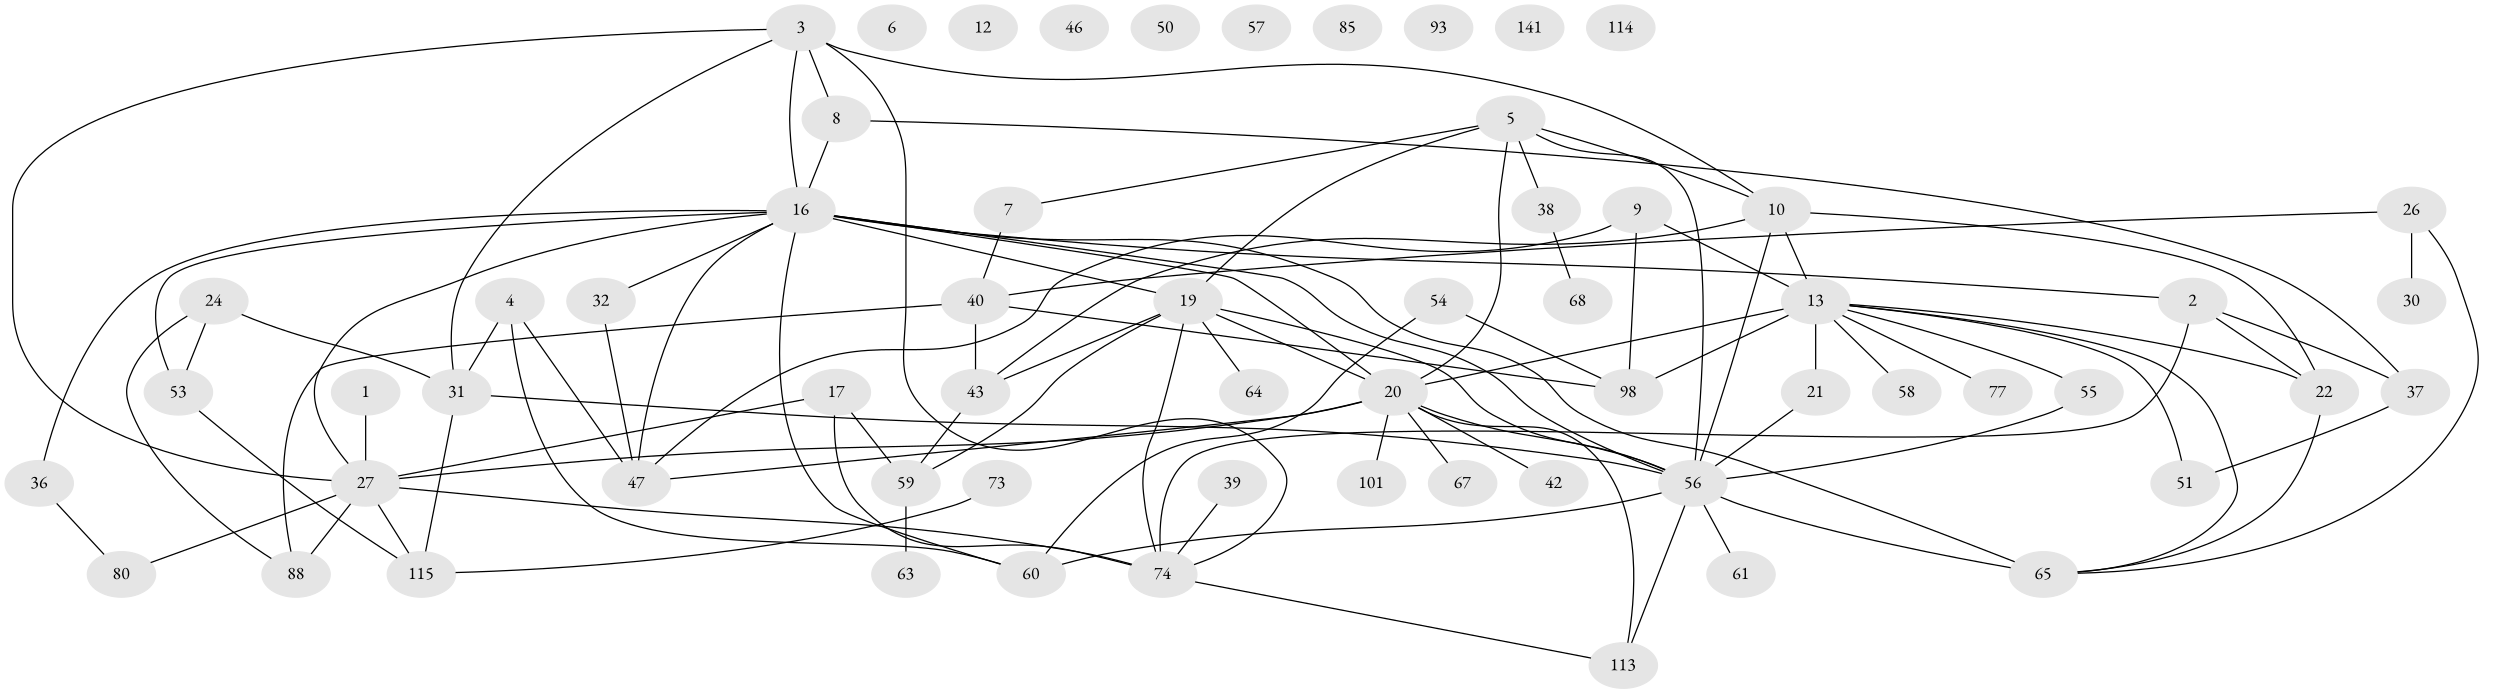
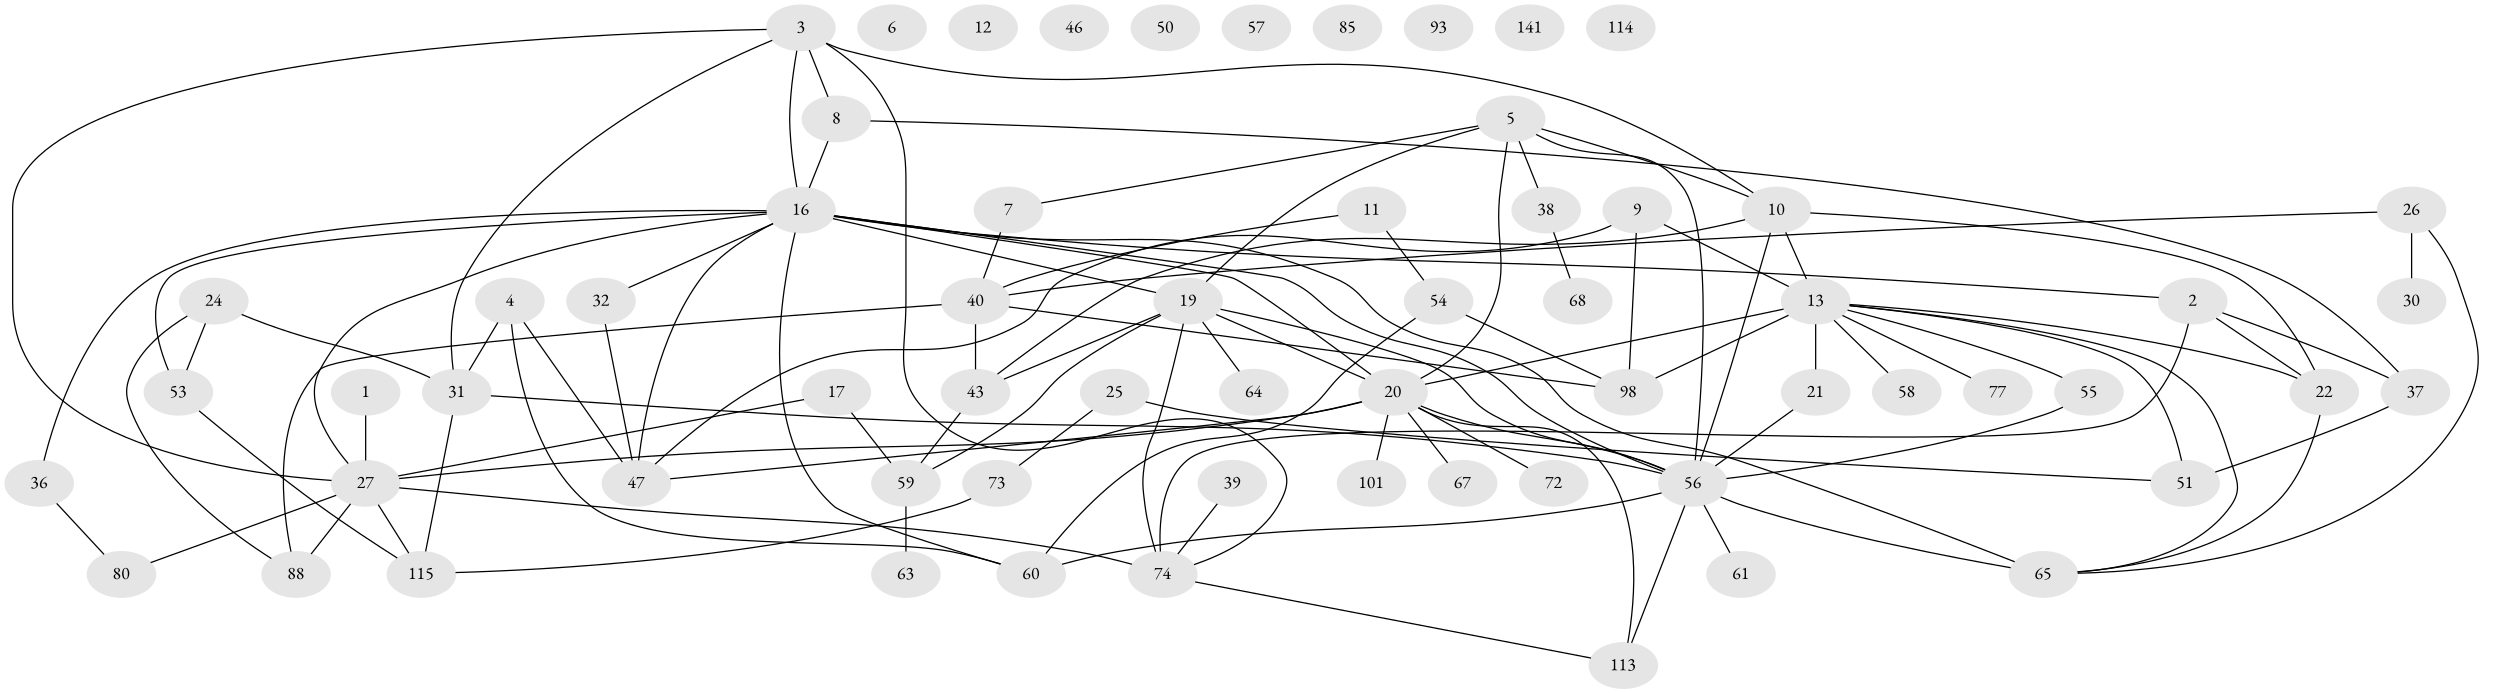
node "11": added
node "25": added
node "42": label "42" -> "72"
edge "17" -- "74": removed
